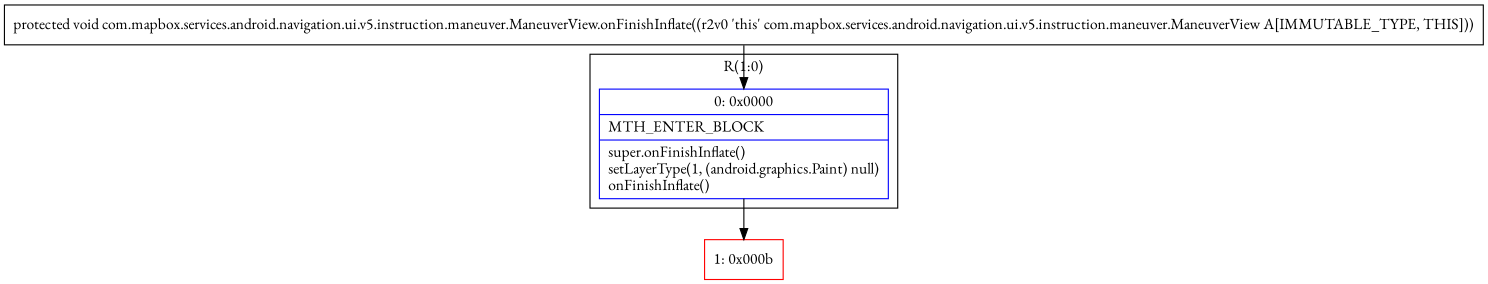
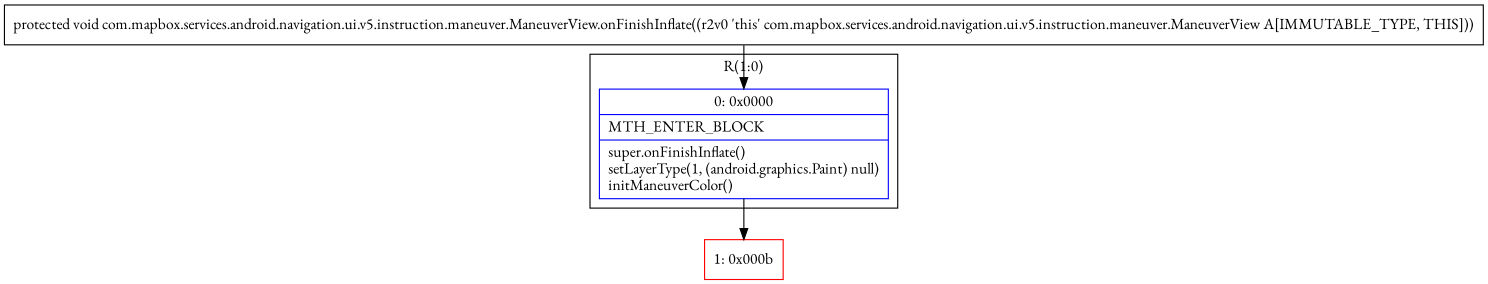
node "0: 0x0000": text "onFinishInflate()" -> "initManeuverColor()"
